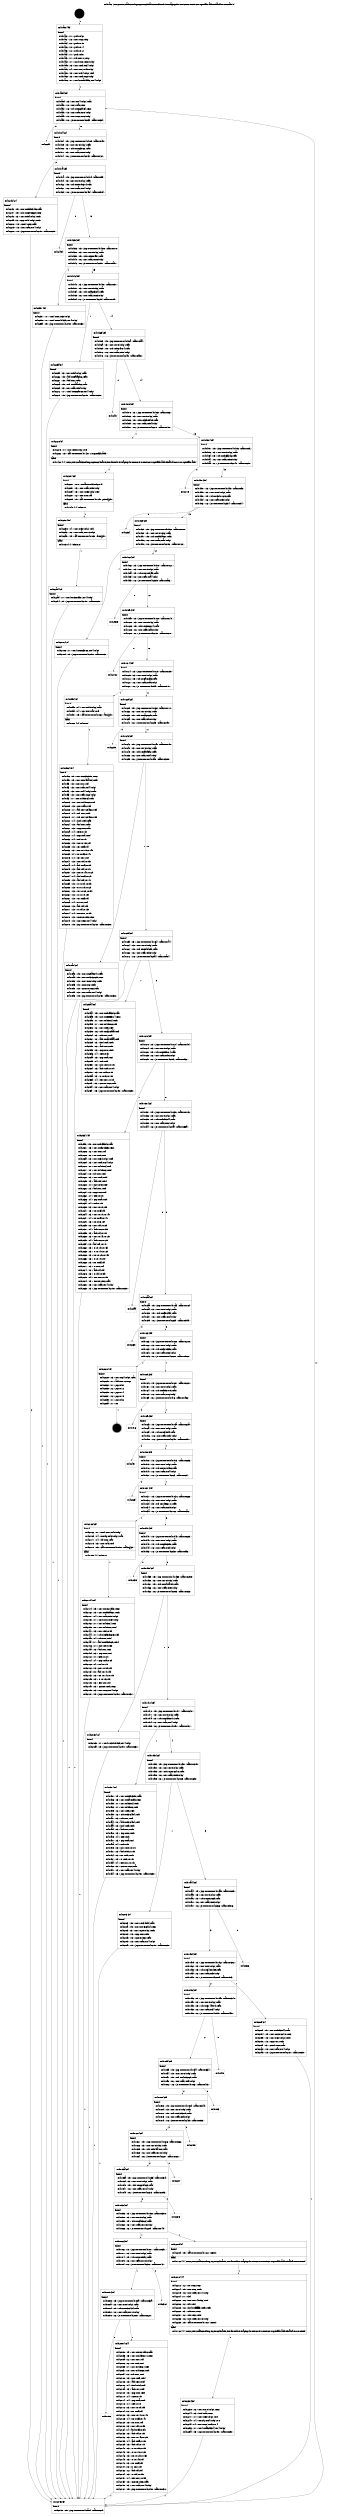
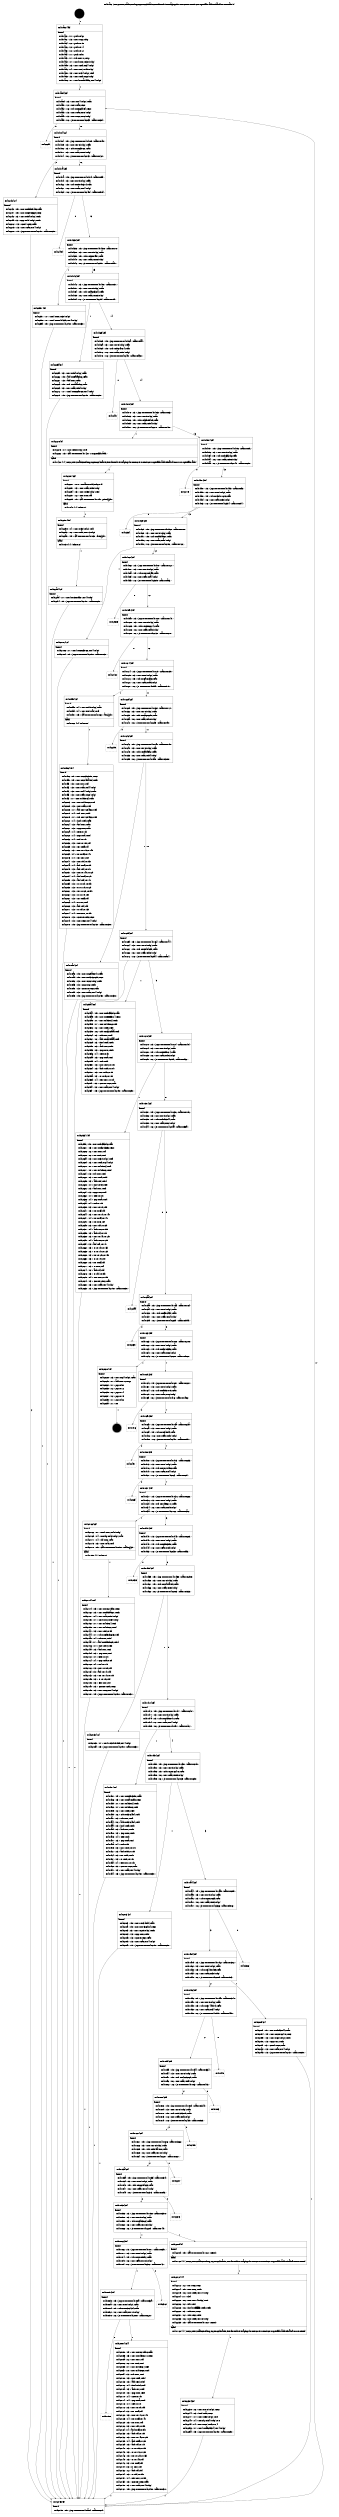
edge "0x401b04 [22]" -> "0x401b1a [25]": added, label "16"
